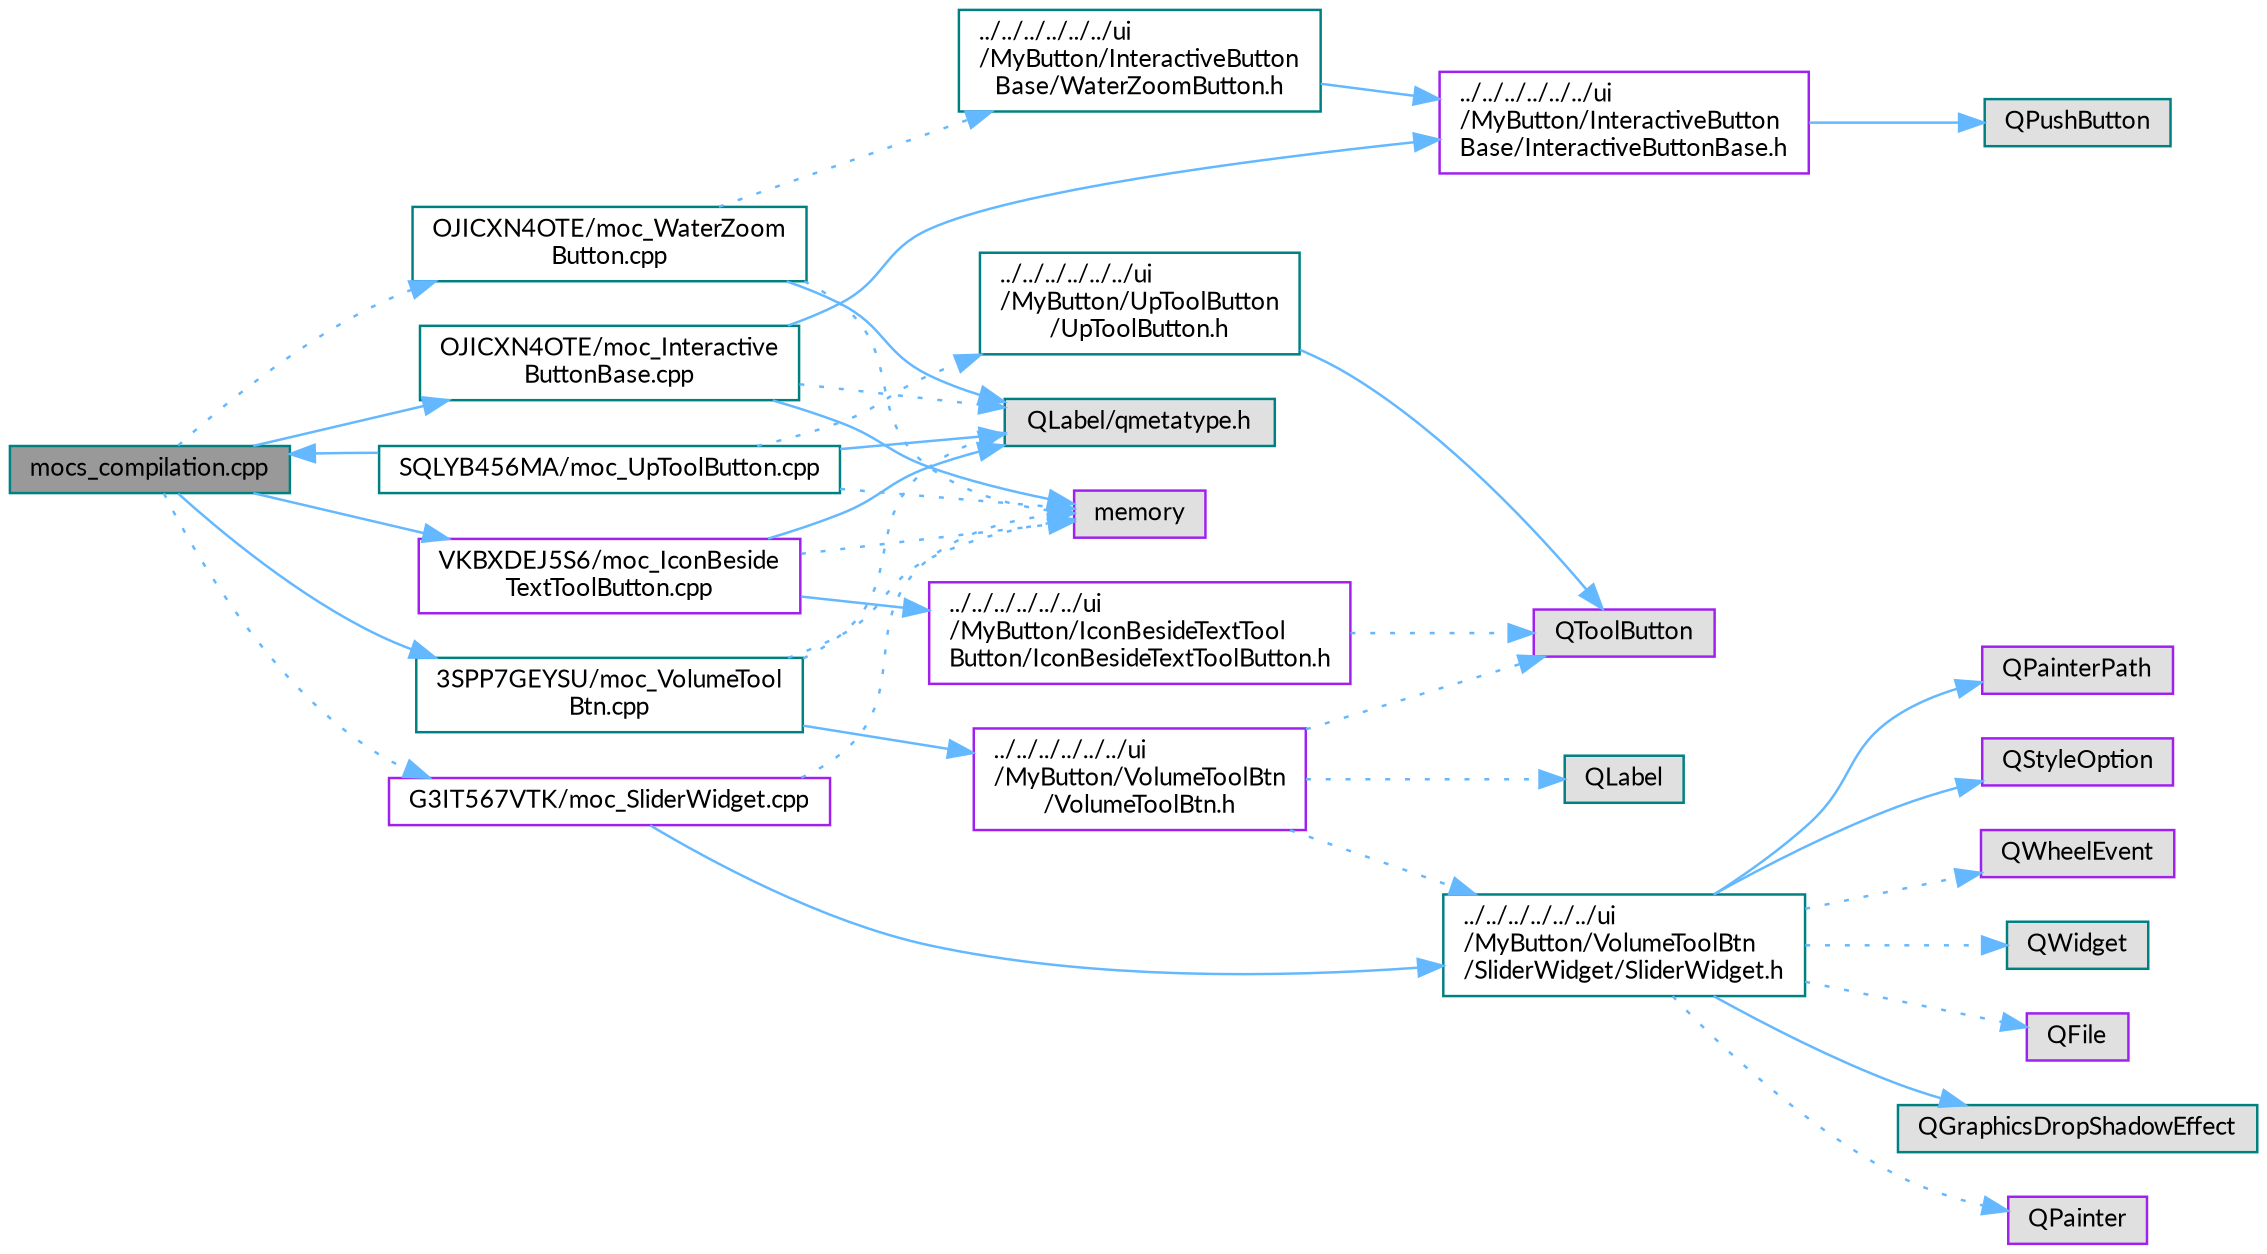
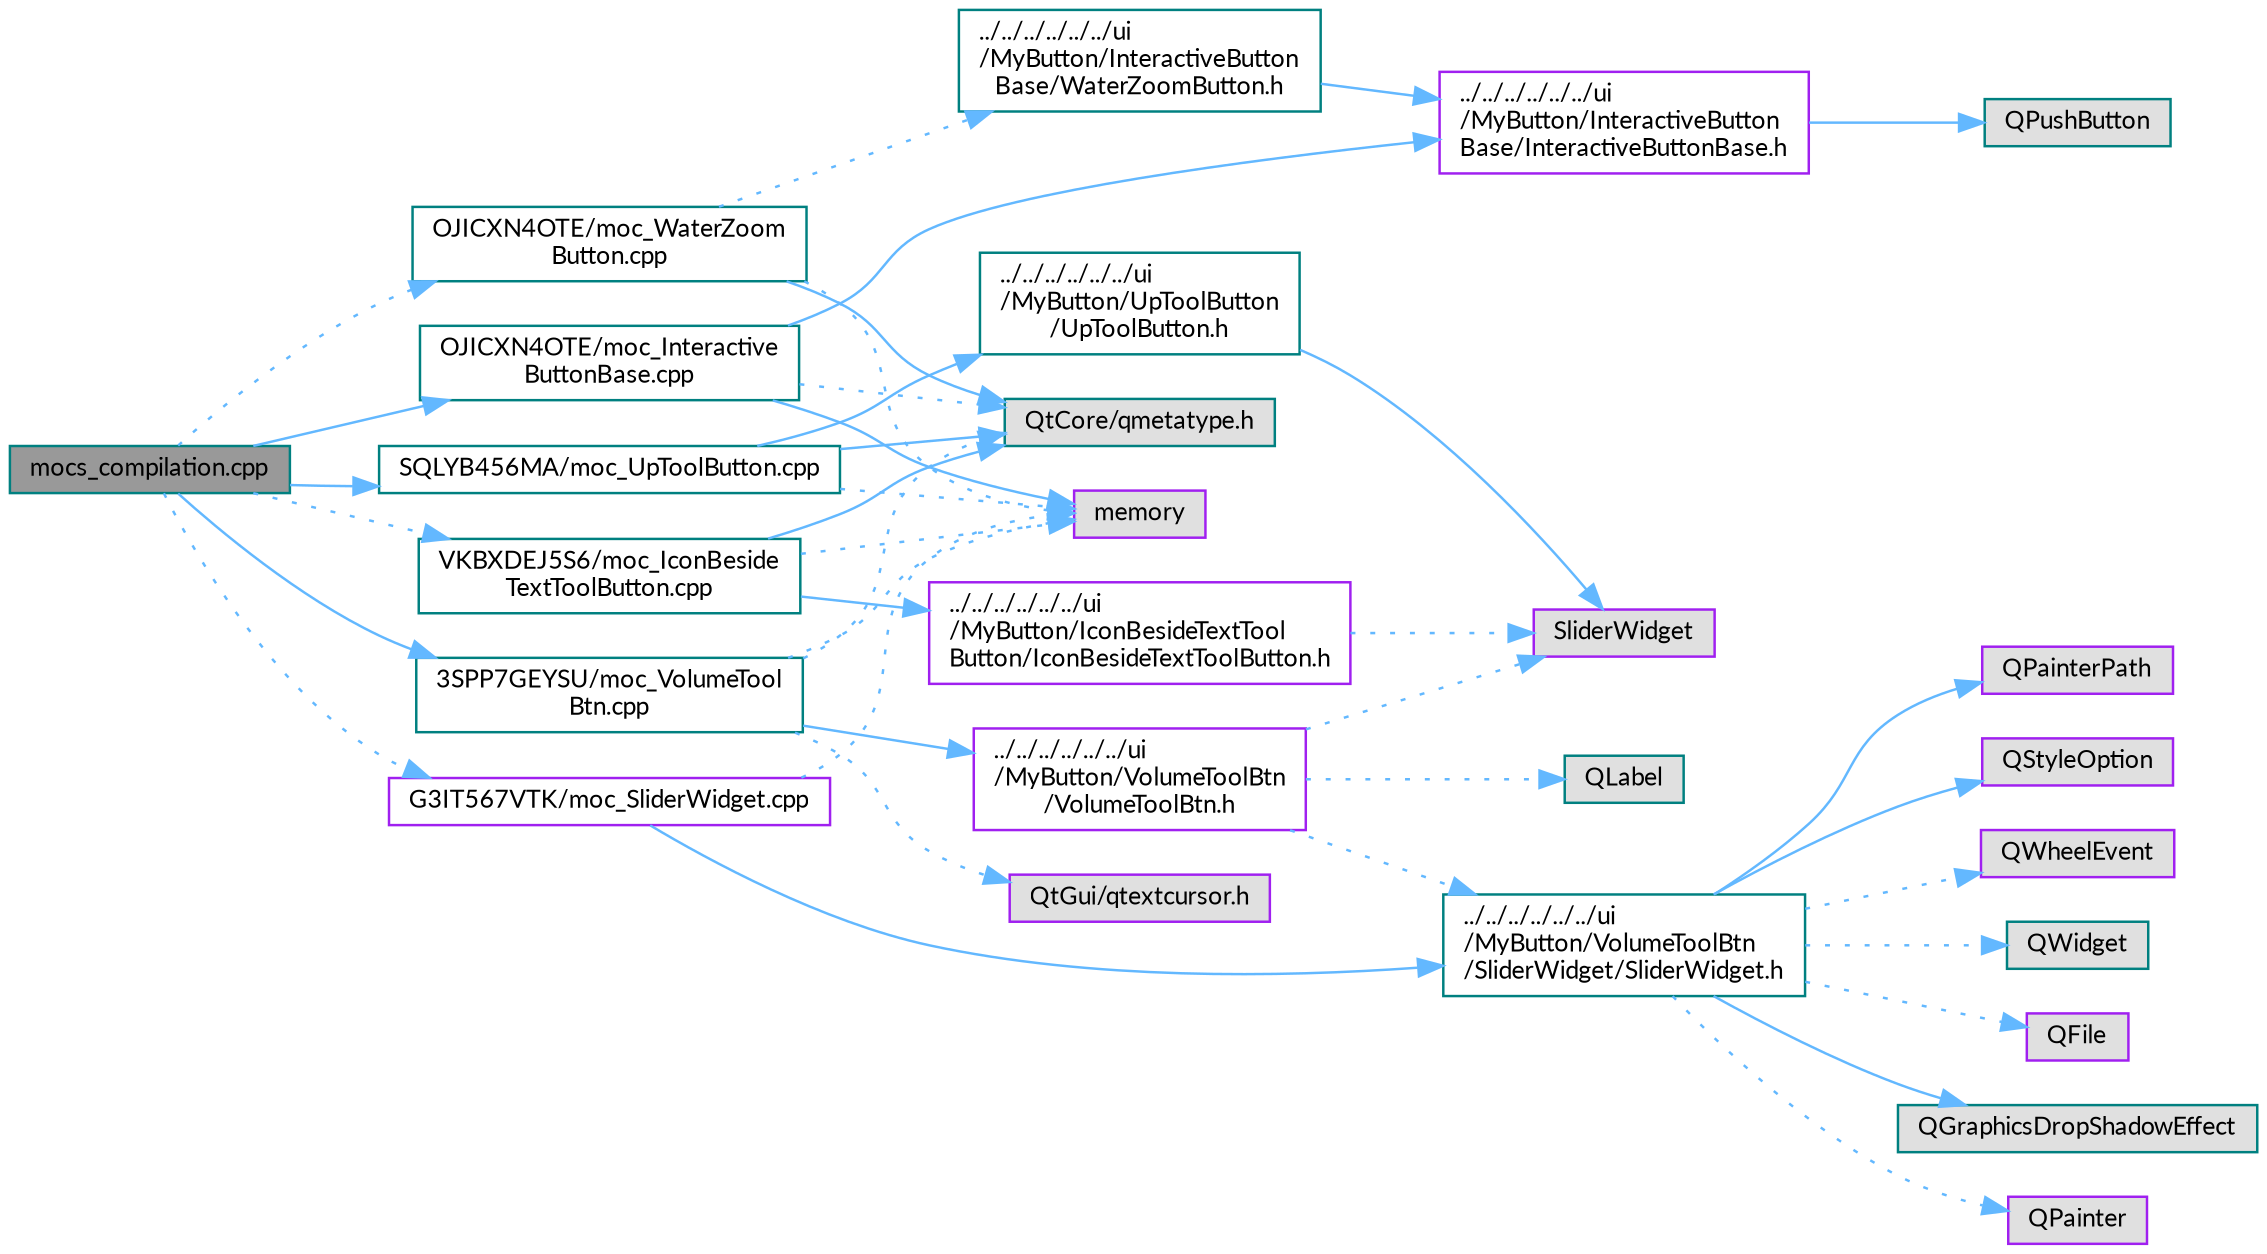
edge "SQLYB456MA/moc_UpToolButton.cpp" -> "../../../../../../ui /MyButton/UpToolButton /UpToolButton.h": style dotted -> solid
node "QLabel/qmetatype.h": label "QLabel/qmetatype.h" -> "QtCore/qmetatype.h"
edge "SQLYB456MA/moc_UpToolButton.cpp" -> "mocs_compilation.cpp": reversed
edge "mocs_compilation.cpp" -> "VKBXDEJ5S6/moc_IconBeside TextToolButton.cpp": style solid -> dotted
node "VKBXDEJ5S6/moc_IconBeside TextToolButton.cpp": color purple -> teal
node "QToolButton": label "QToolButton" -> "SliderWidget"
node "QtGui/qtextcursor.h": added
